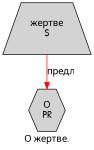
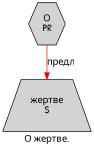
edge "жертве S" -> "О PR": reversed
